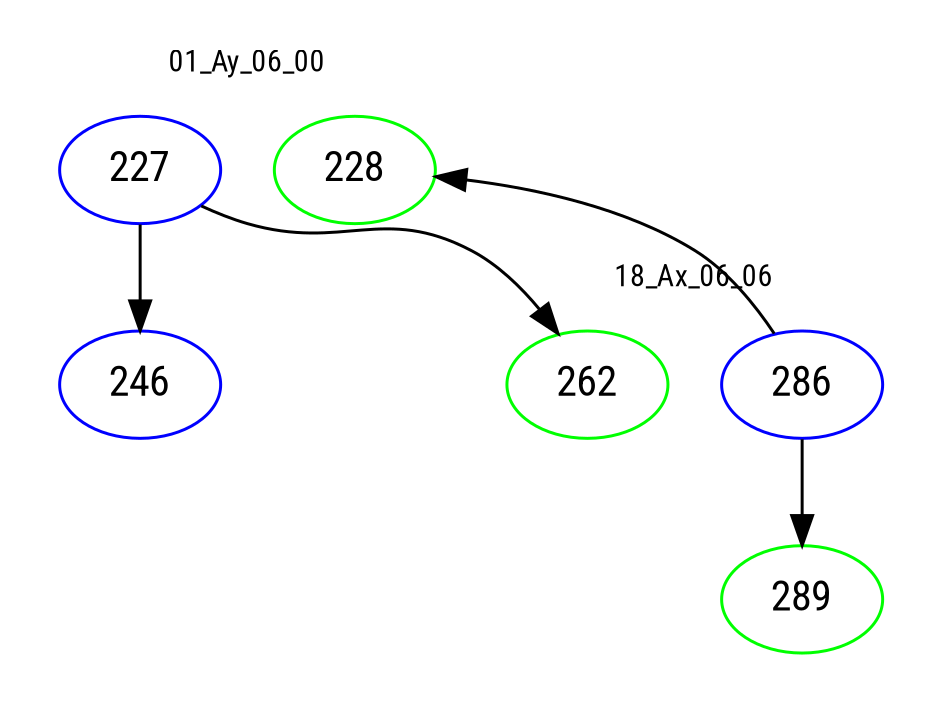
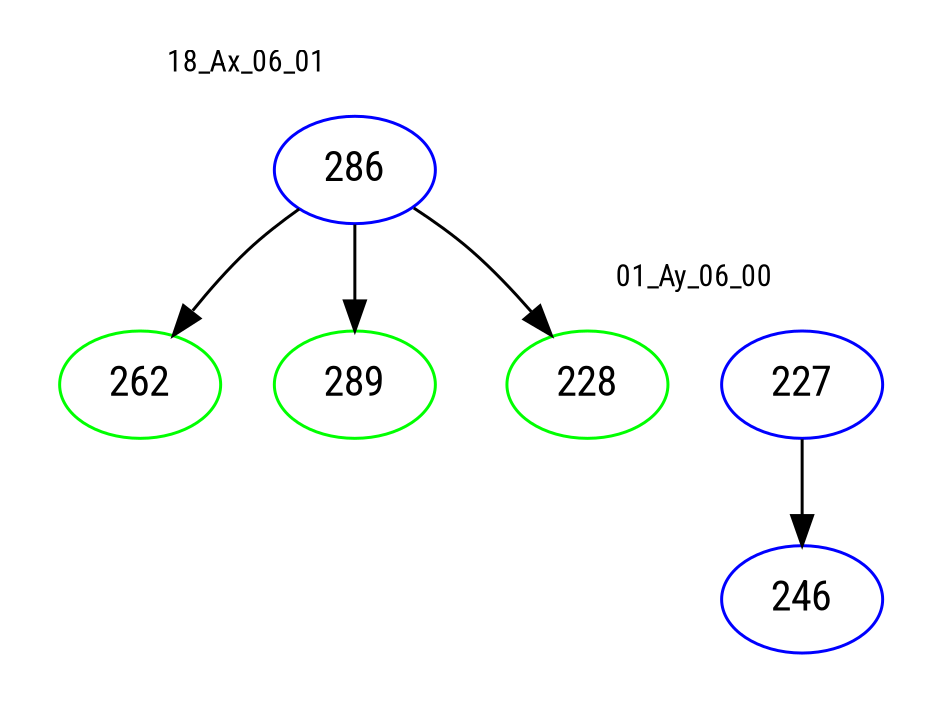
edge "227" -> "262": now "286" -> "262"
cluster "18_Ax_06_06": label "18_Ax_06_06" -> "18_Ax_06_01"
